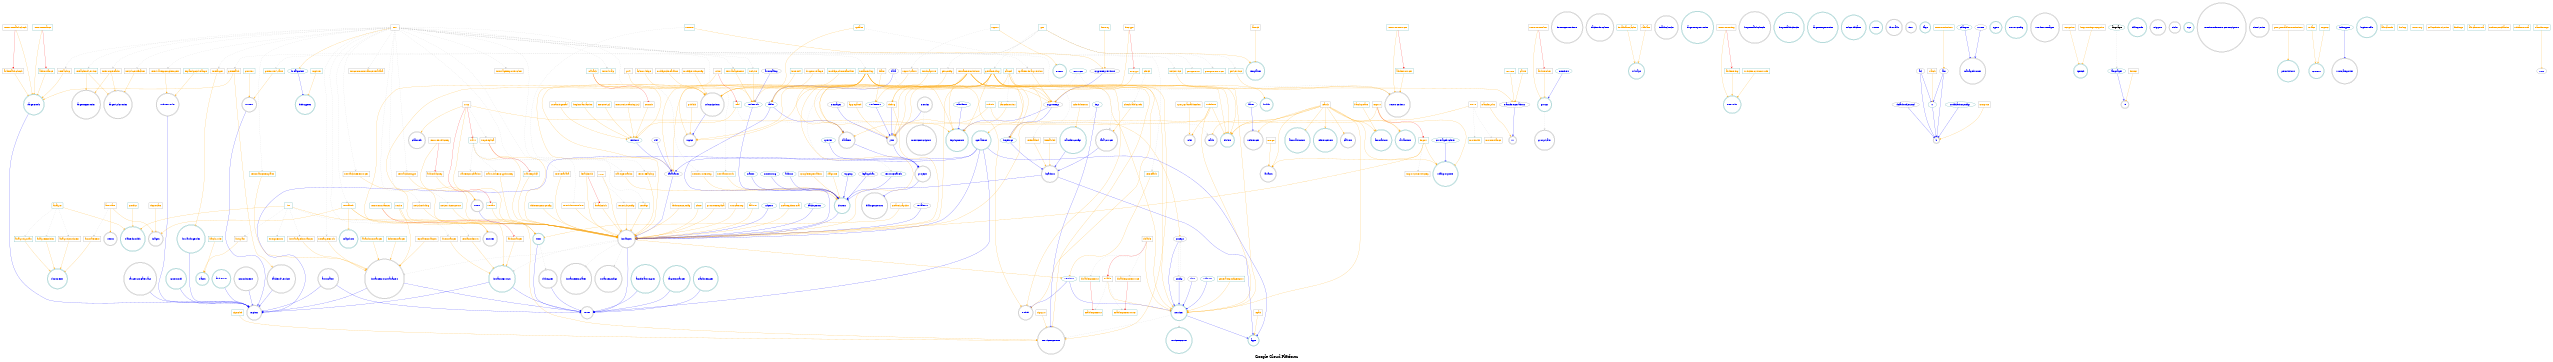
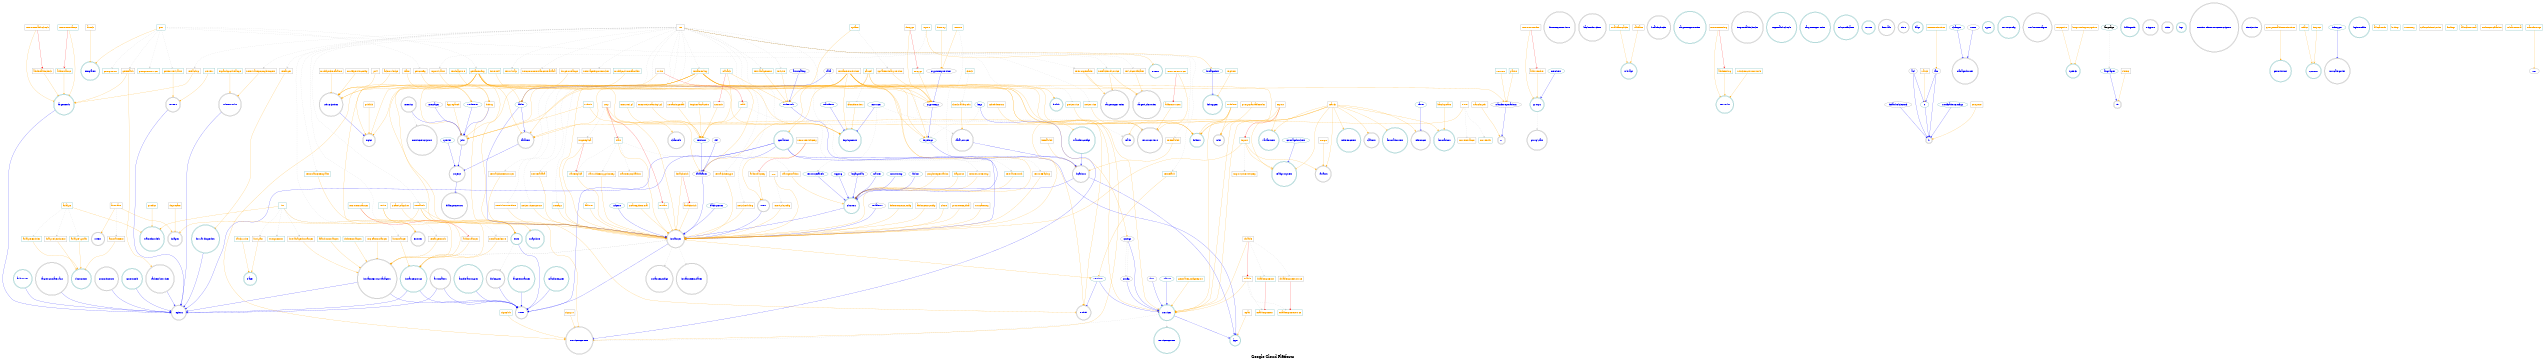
edge "cryptoKeys" -> "deployments": now "resources" -> "deployments"
